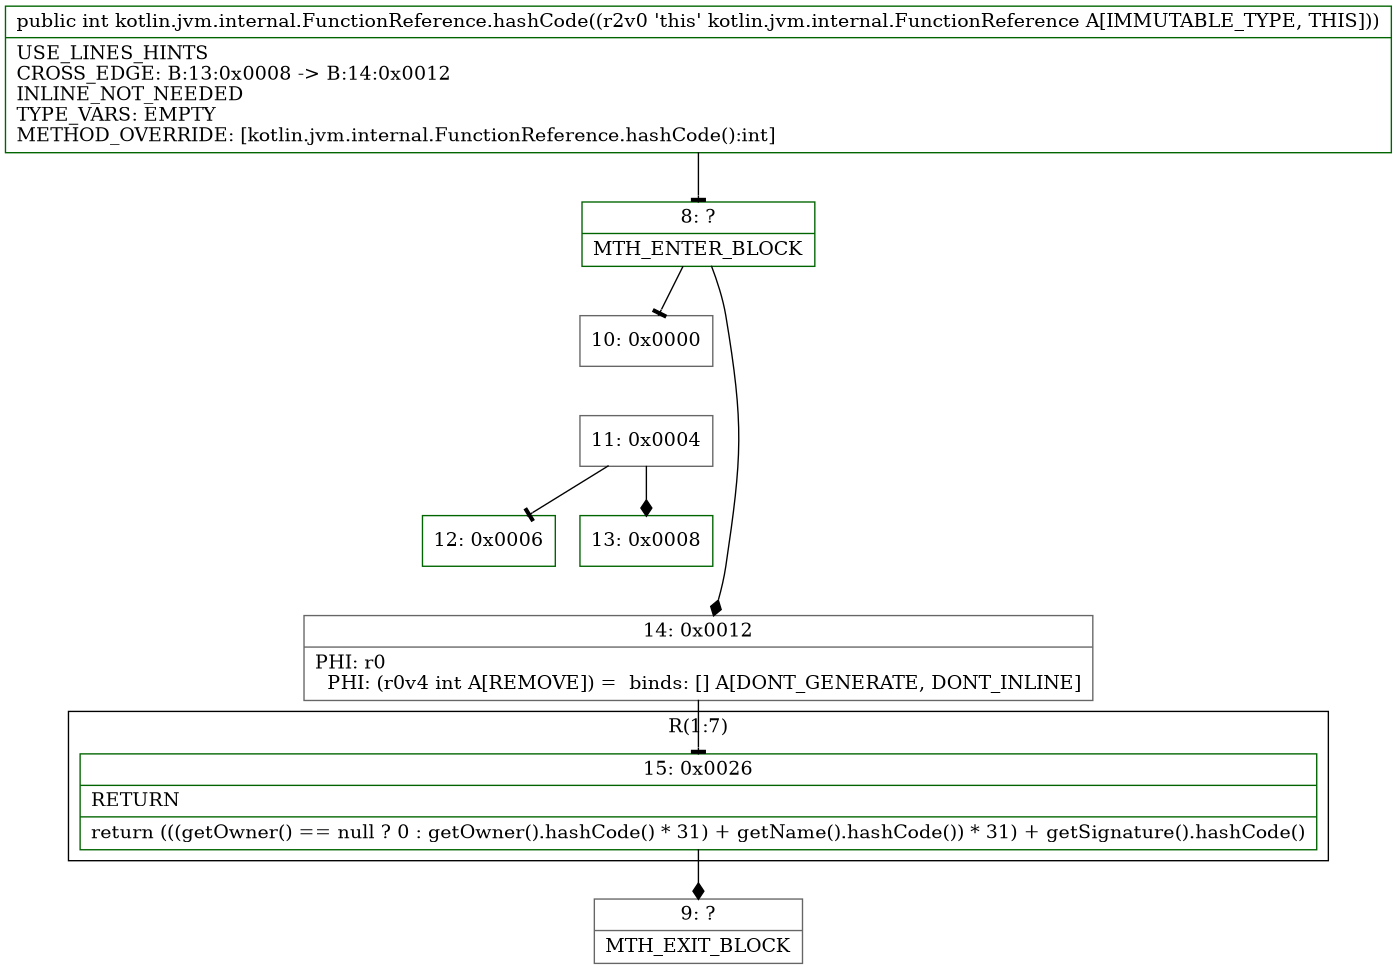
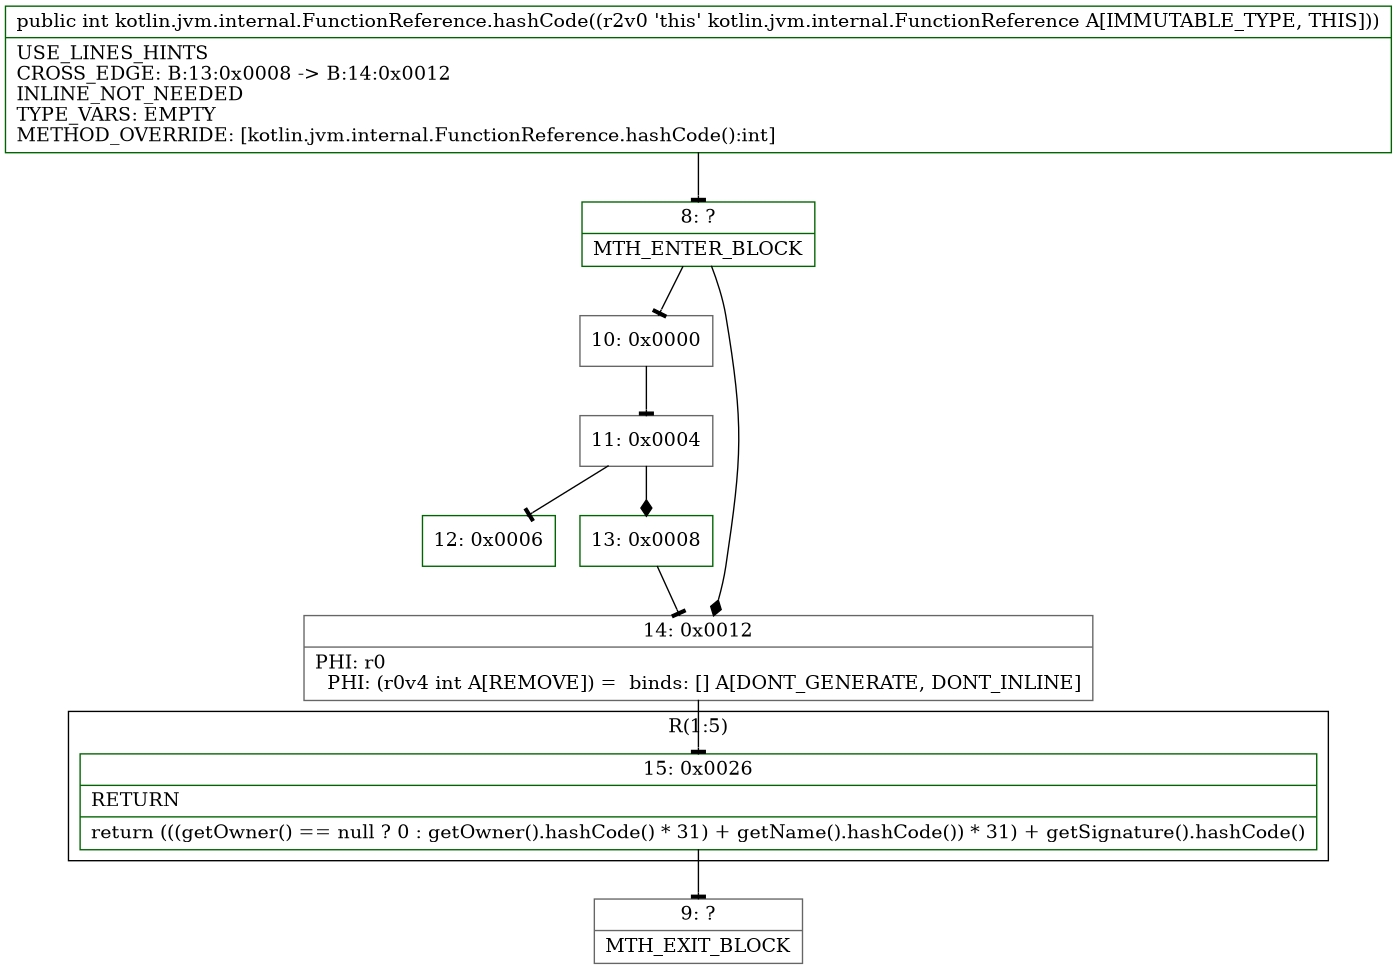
edge "10: 0x0000" -> "11: 0x0004": added
edge "13: 0x0008" -> "14: 0x0012": added
cluster "R(1:7)": label "R(1:7)" -> "R(1:5)"
edge "15: 0x0026" -> "9: ?": arrowhead diamond -> tee
